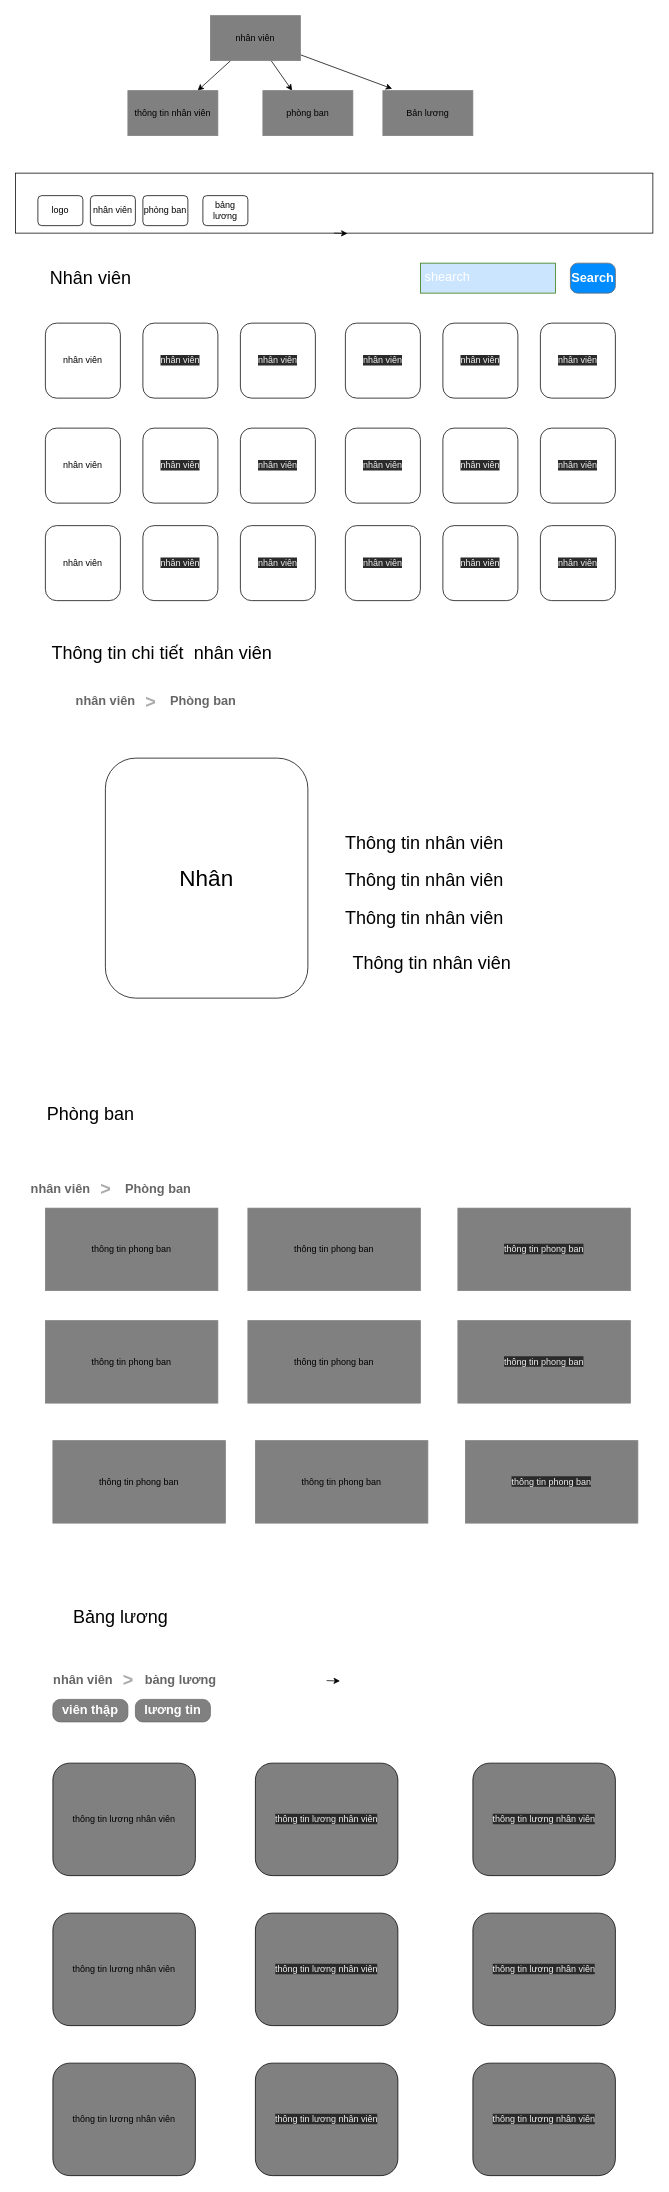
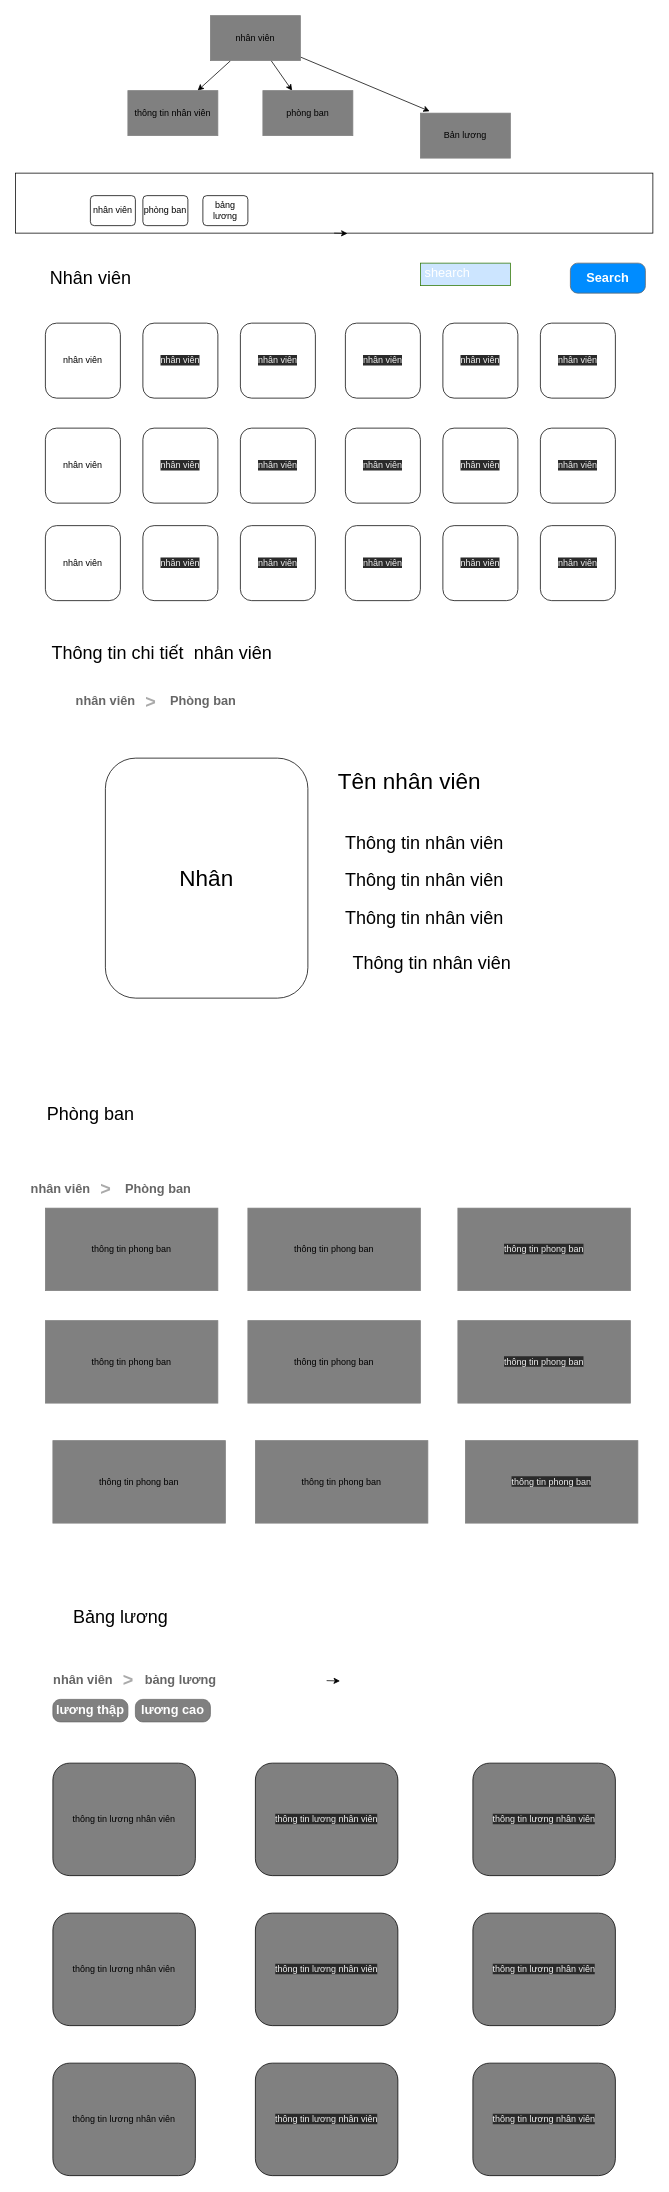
node "Bản lương": moved (428, 113) -> (465, 135)
node "logo": removed
node "shearch": size 135x30 -> 90x23
node "Search": size 45x30 -> 75x30
node "Tên nhân viên": added
node "viên thập": label "viên thập" -> "lương thập"
node "lương tin": label "lương tin" -> "lương cao"
